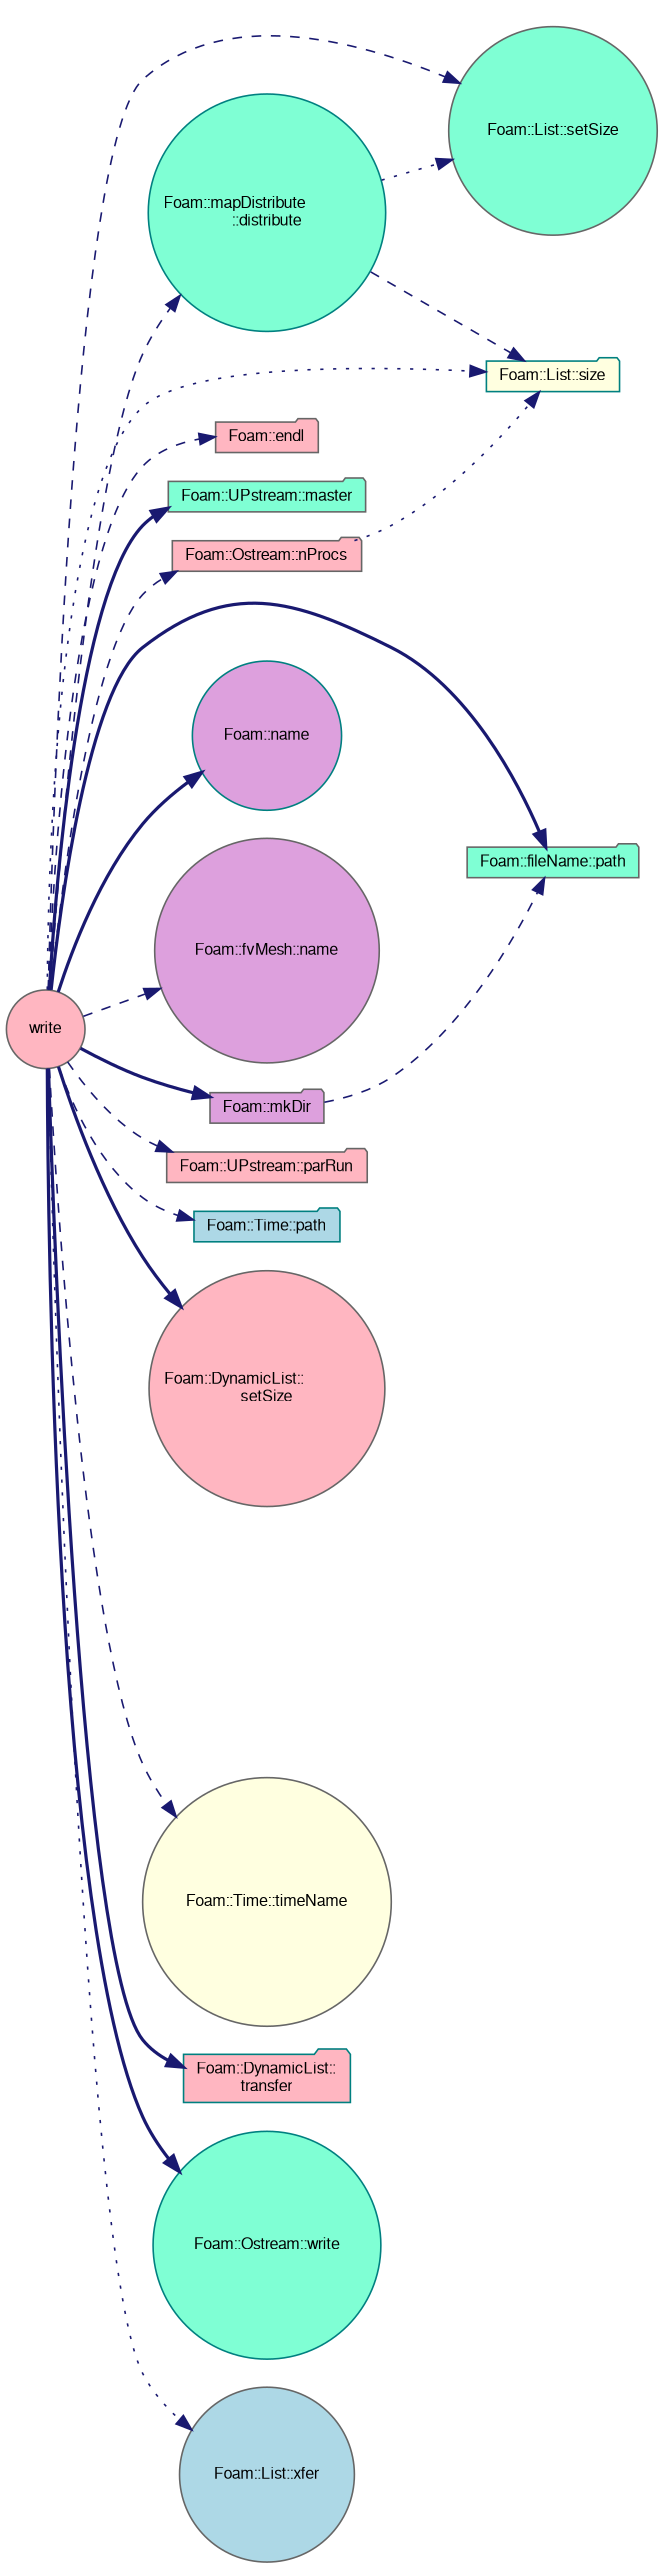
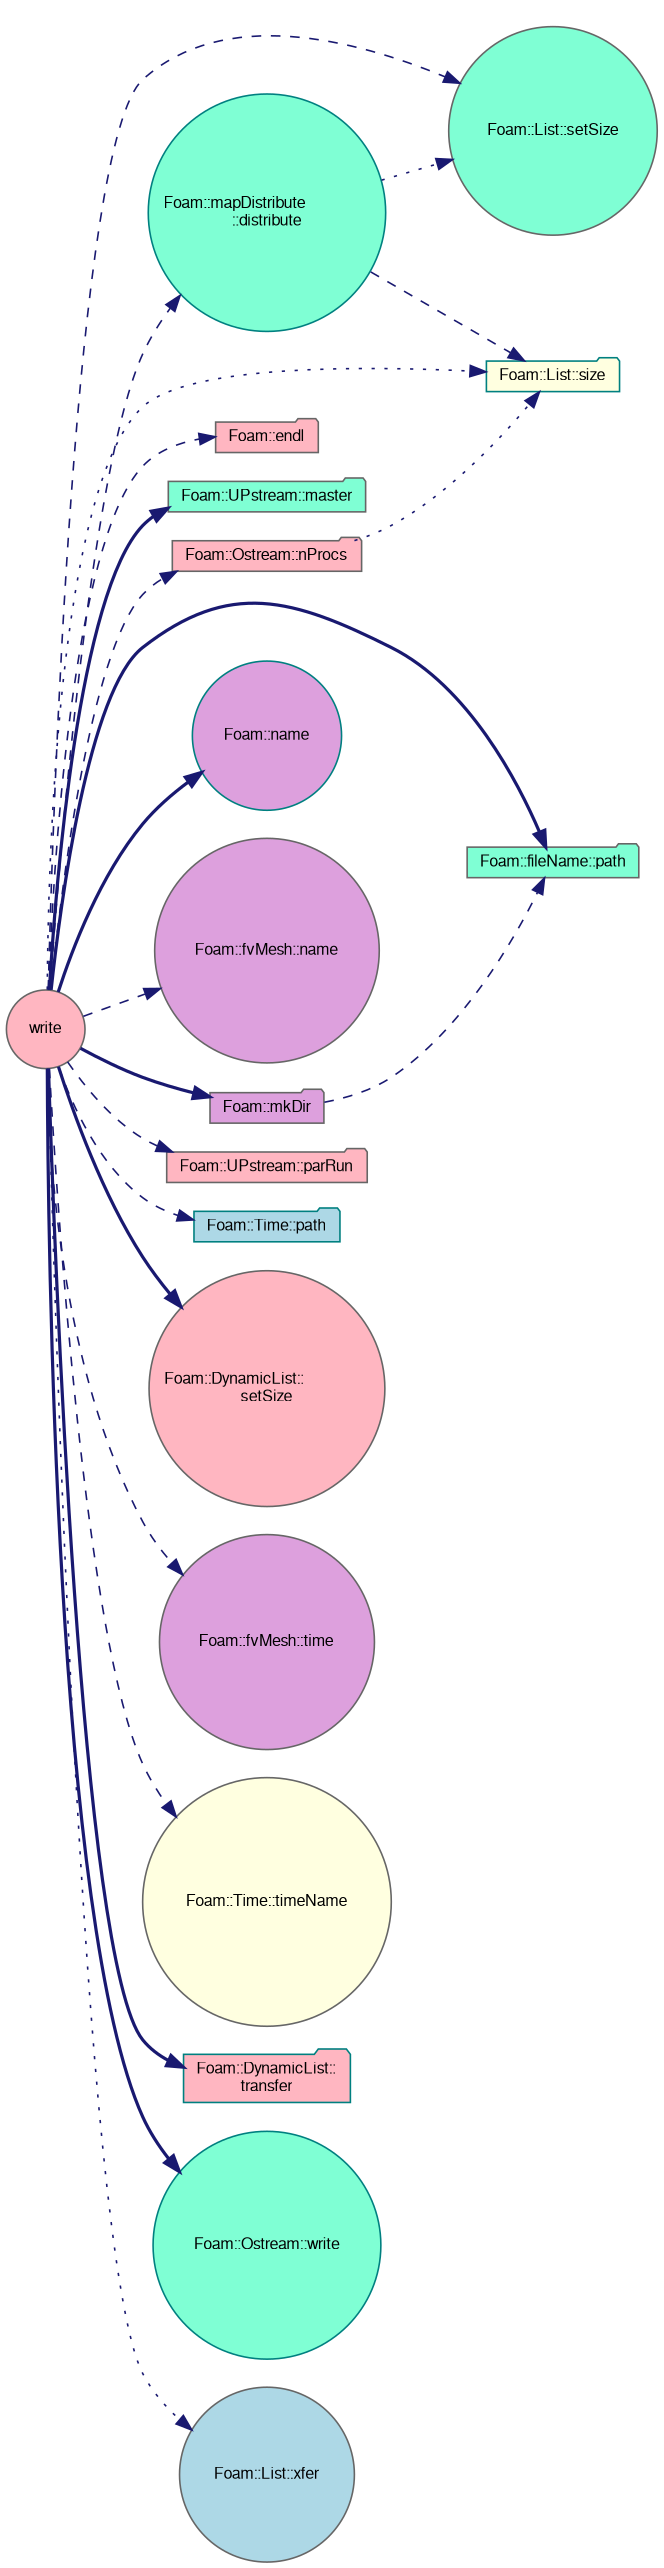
node "Foam::fvMesh::time": added
